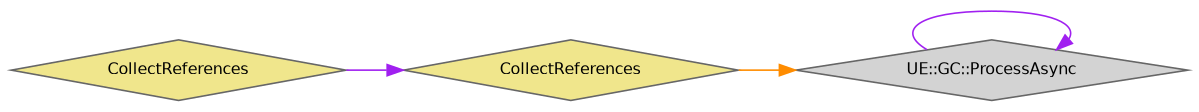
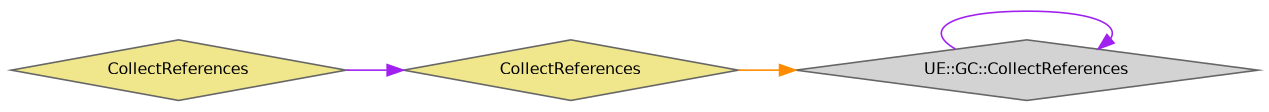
node "UE::GC::ProcessAsync": label "UE::GC::ProcessAsync" -> "UE::GC::CollectReferences"
